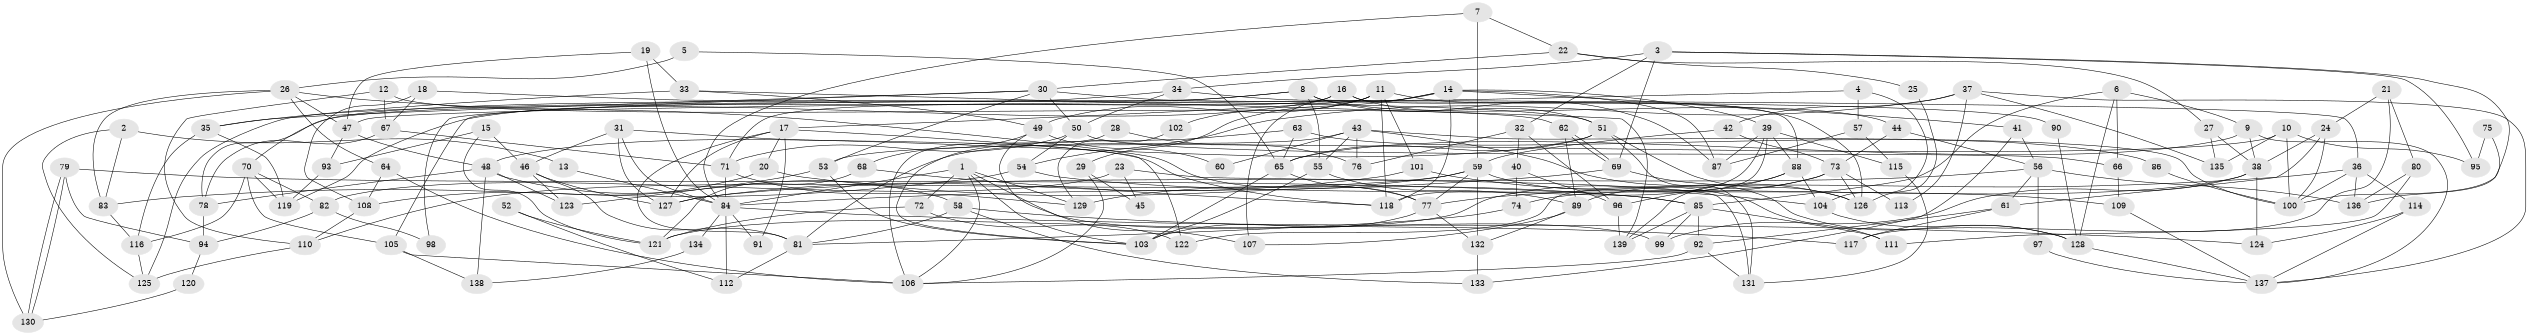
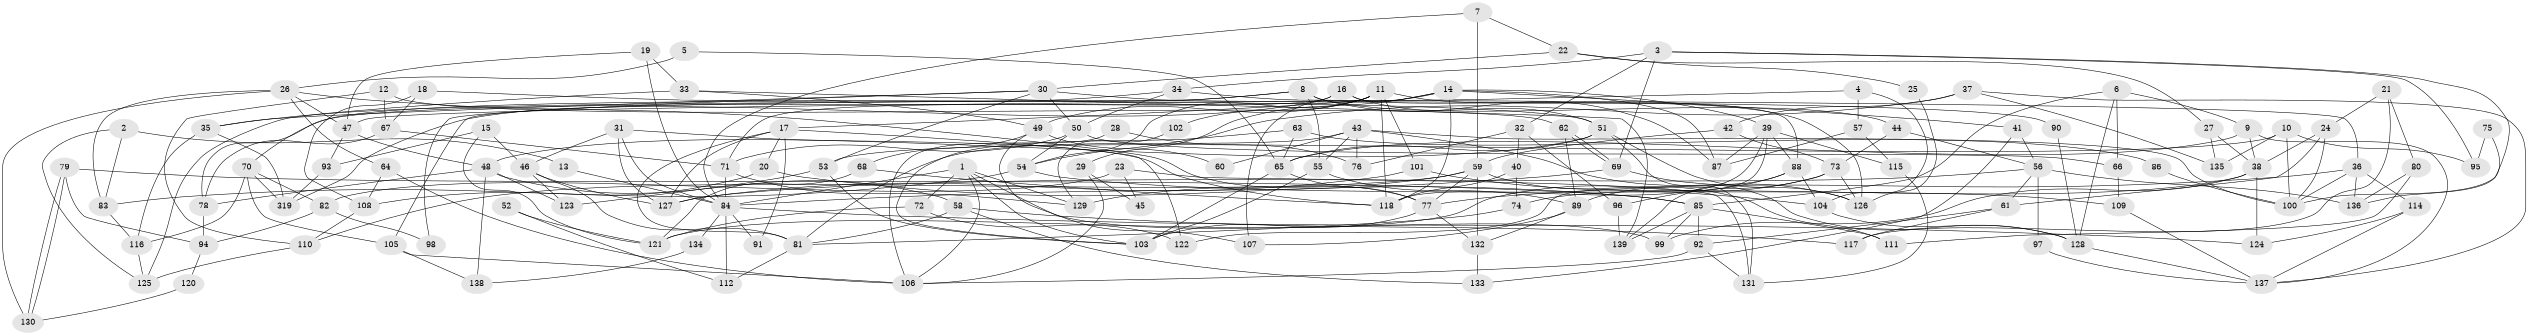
edge "11" -- "54": added
edge "40" -- "96": now "40" -- "118"
node "119": label "119" -> "319"
node "113": removed
